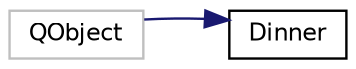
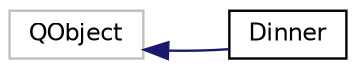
edge "QObject" -> "Dinner": reversed
